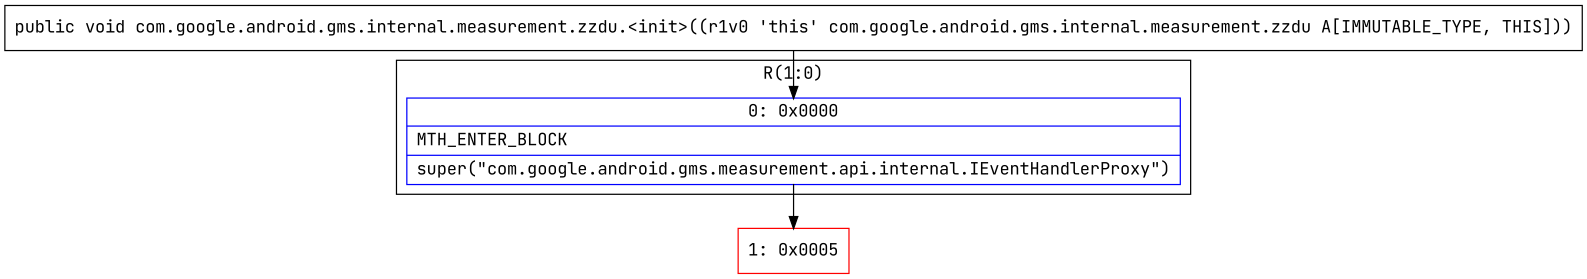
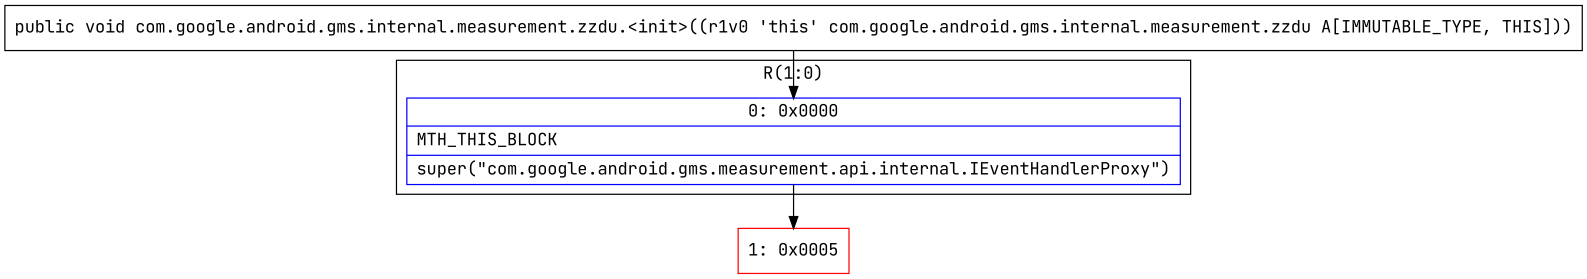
node "0: 0x0000": text "MTH_ENTER_BLOCK" -> "MTH_THIS_BLOCK"
